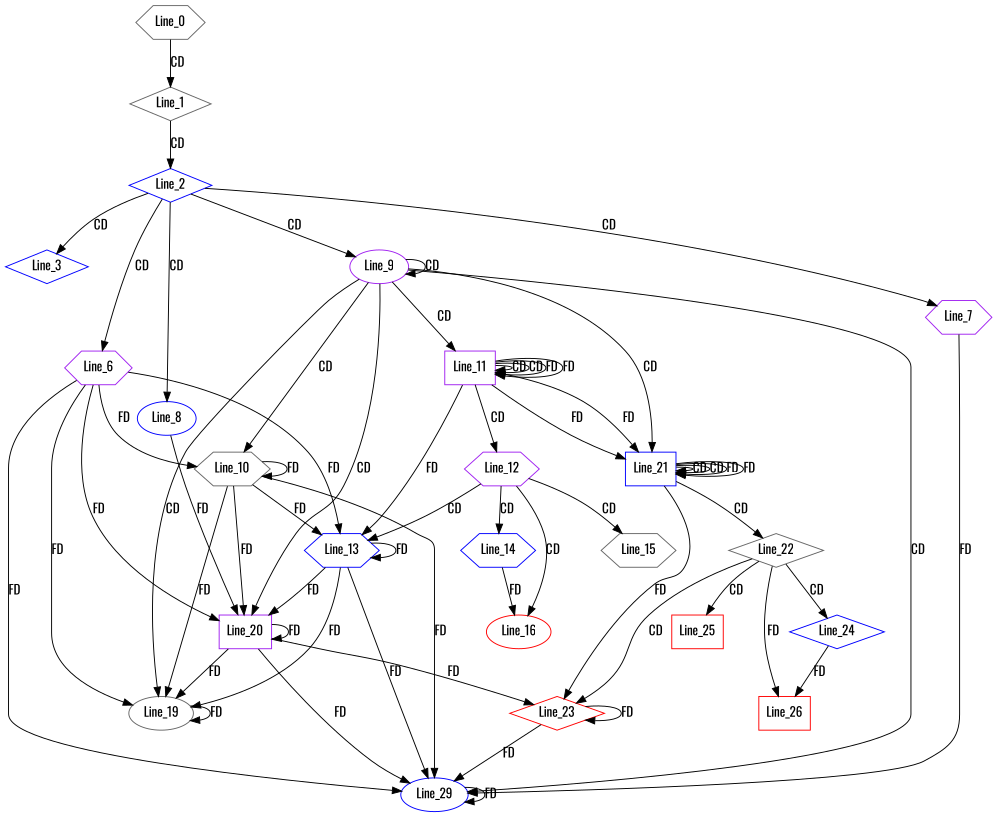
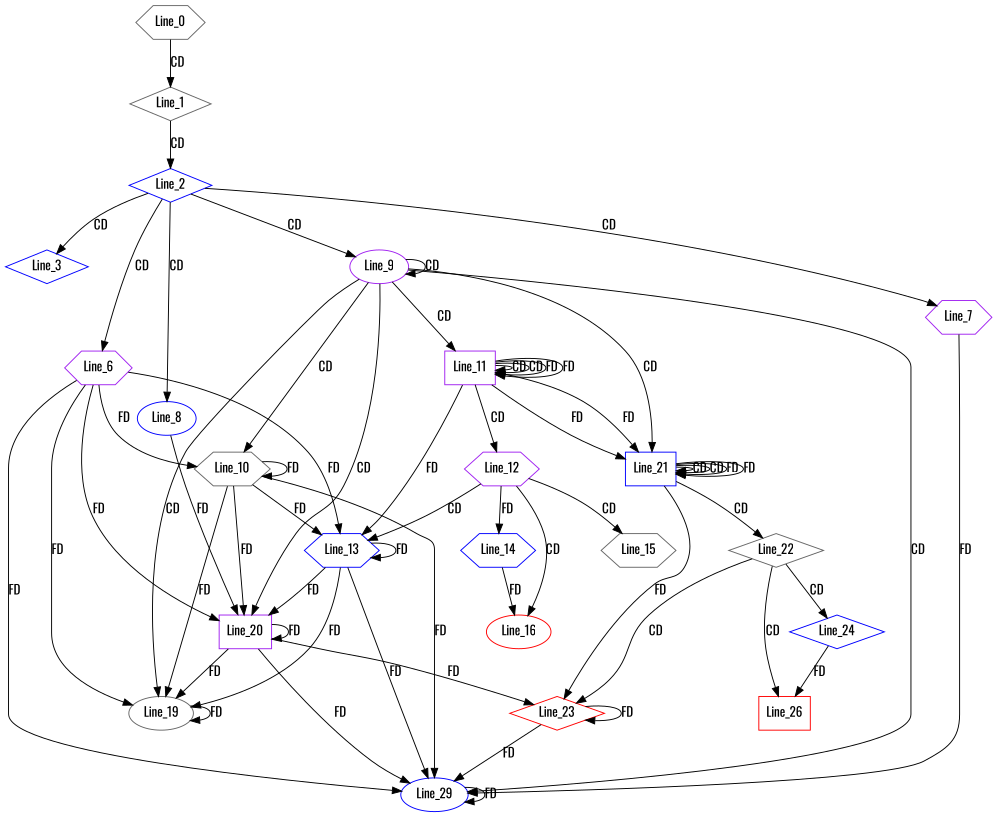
edge "Line_12" -> "Line_14": label "CD" -> "FD"
node "Line_25": removed
edge "Line_22" -> "Line_26": label "FD" -> "CD"
